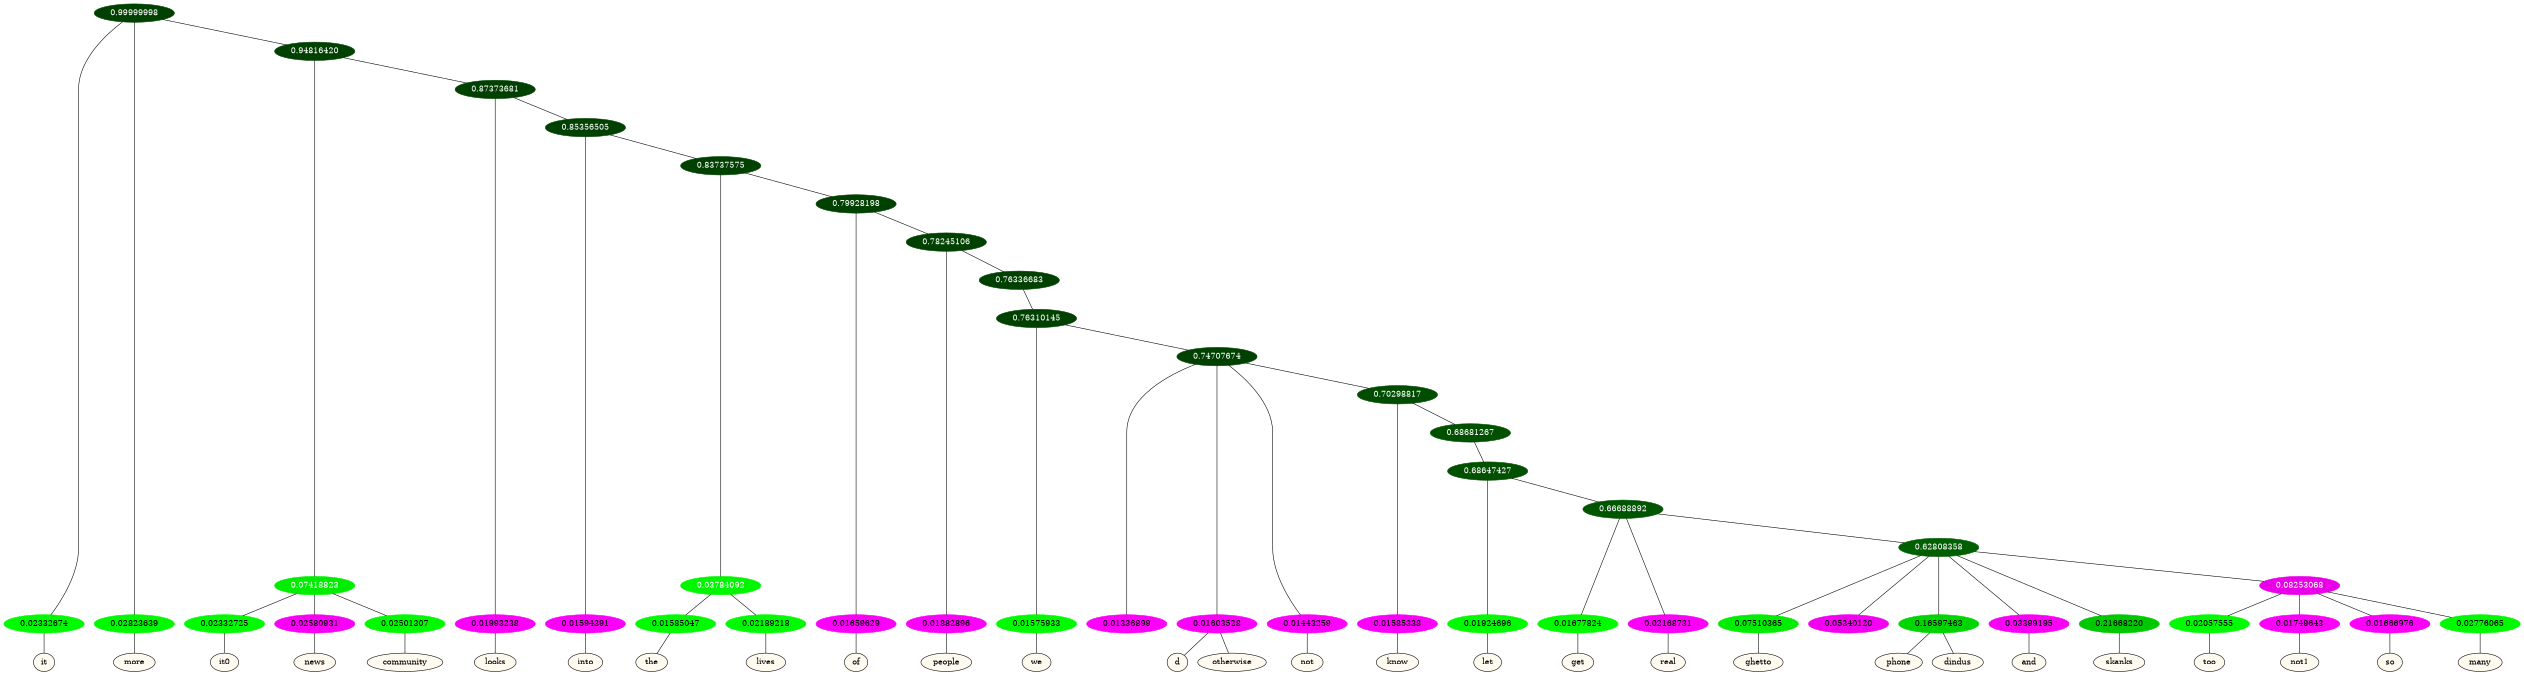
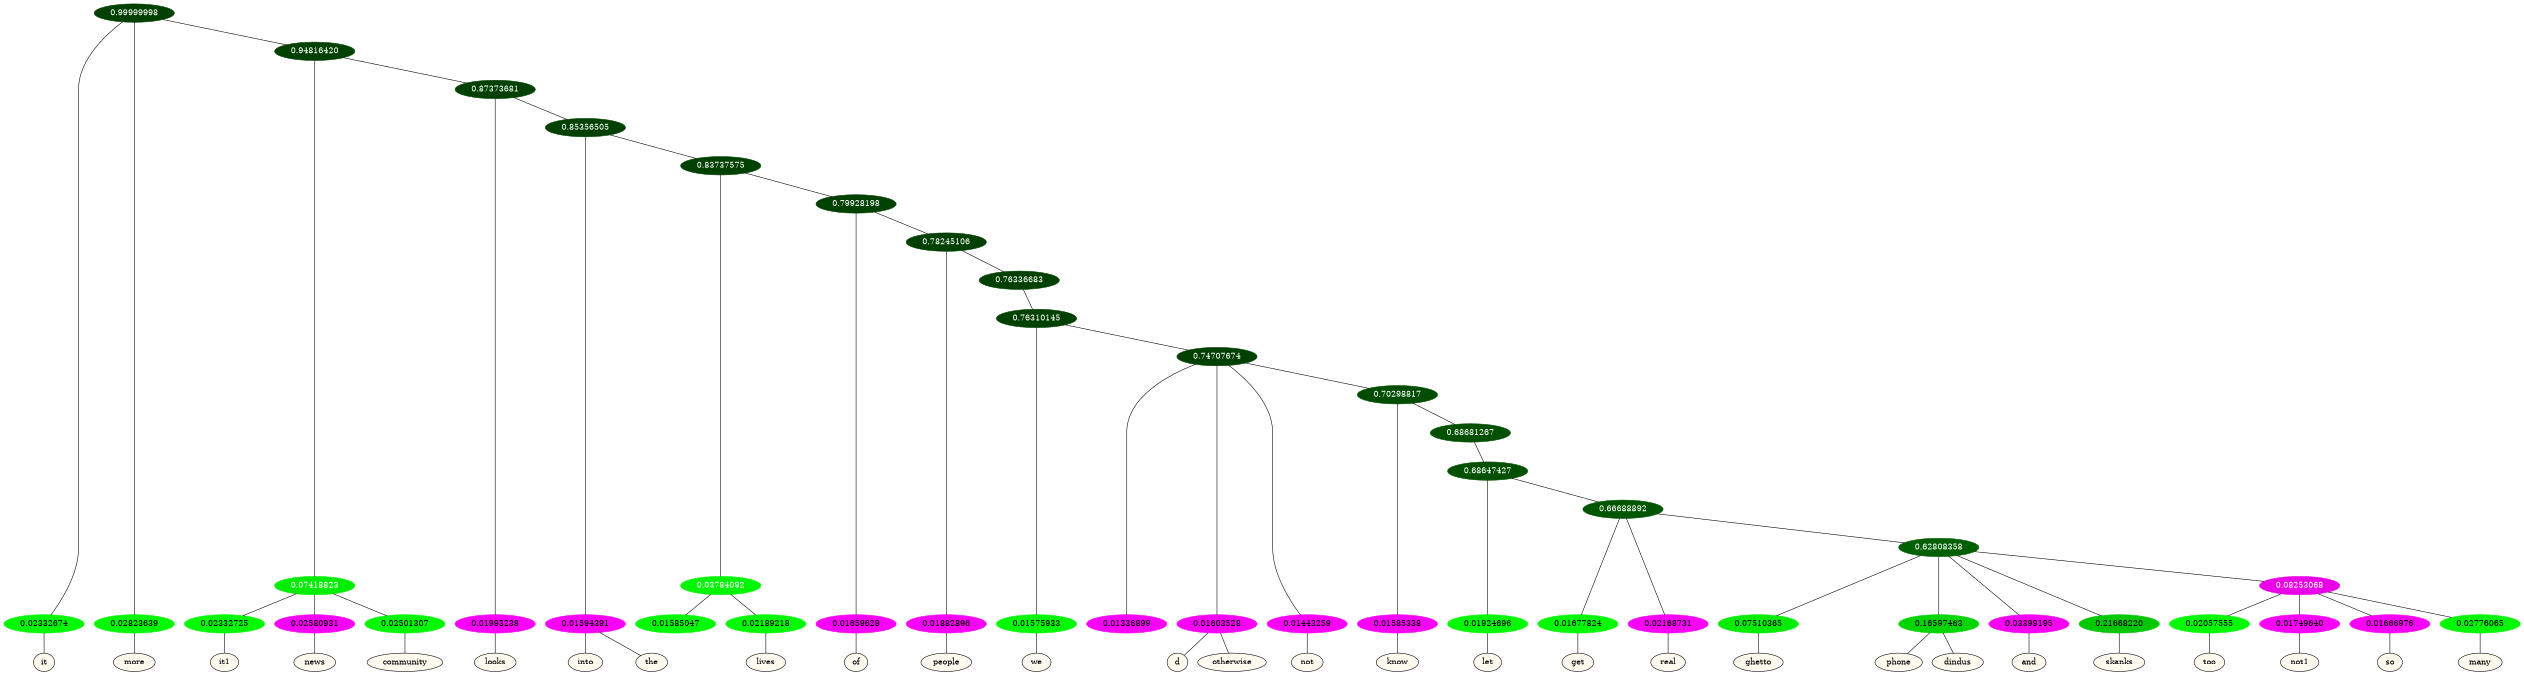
node "0.05340120": removed
node "0.01749643": label "0.01749643" -> "0.01749640"
edge "0.01585047" -- "the": now "0.01594391" -- "the"
node "it0": label "it0" -> "it1"
